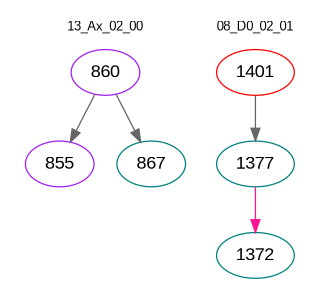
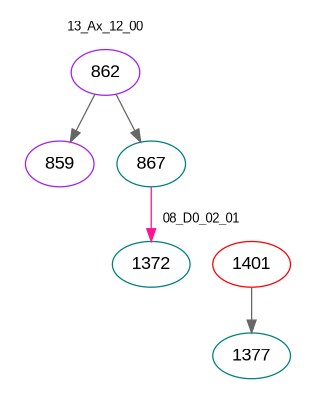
cluster "13_Ax_02_00": label "13_Ax_02_00" -> "13_Ax_12_00"
node "860": label "860" -> "862"
node "855": label "855" -> "859"
edge "1377" -> "1372": now "867" -> "1372"
